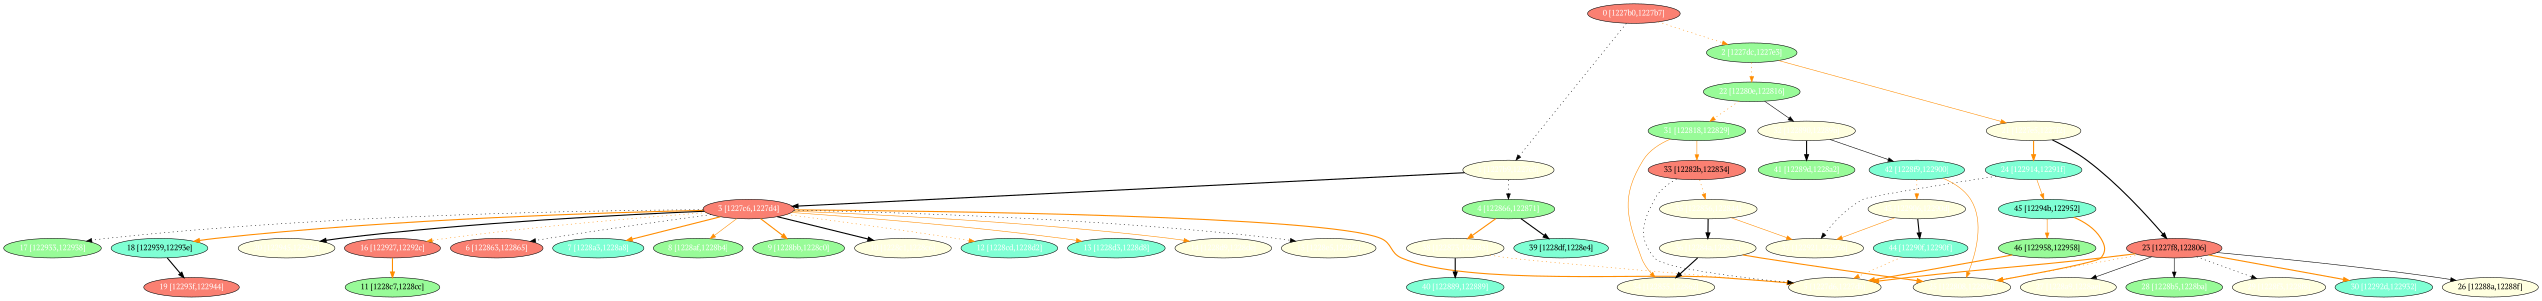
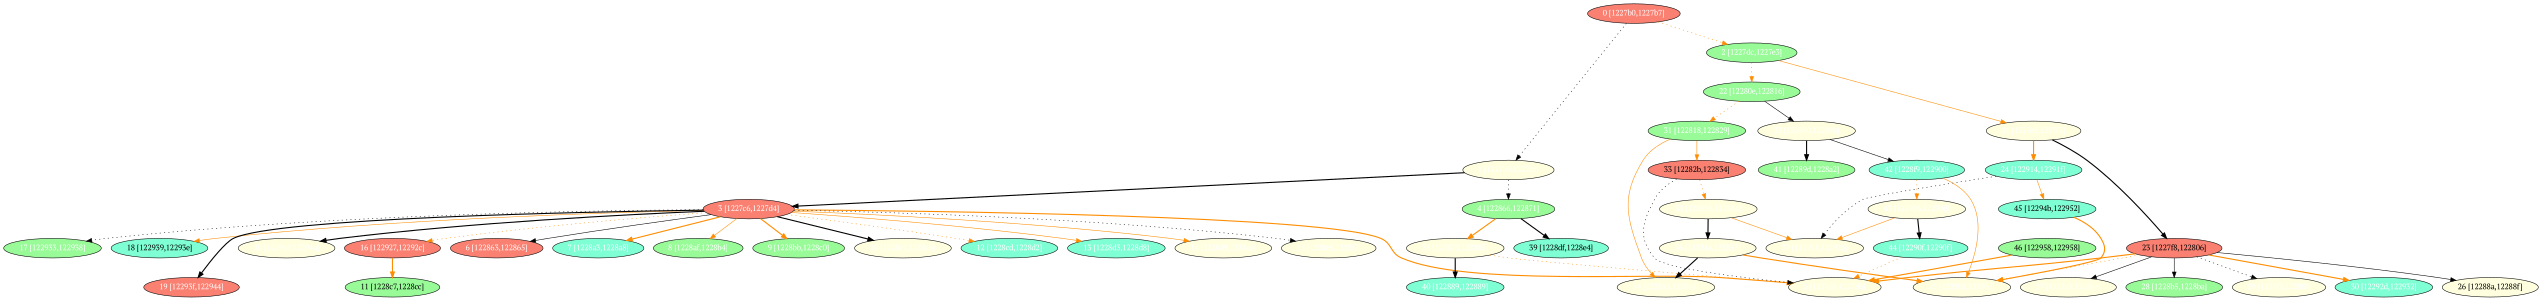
edge "3 [1227c6,1227d4]" -> "18 [122939,12293e]": style bold -> solid
edge "45 [12294b,122952]" -> "46 [122958,122958]": removed
edge "3 [1227c6,1227d4]" -> "6 [122863,122865]": style dotted -> solid
edge "18 [122939,12293e]" -> "19 [12293f,122944]": now "3 [1227c6,1227d4]" -> "19 [12293f,122944]"
